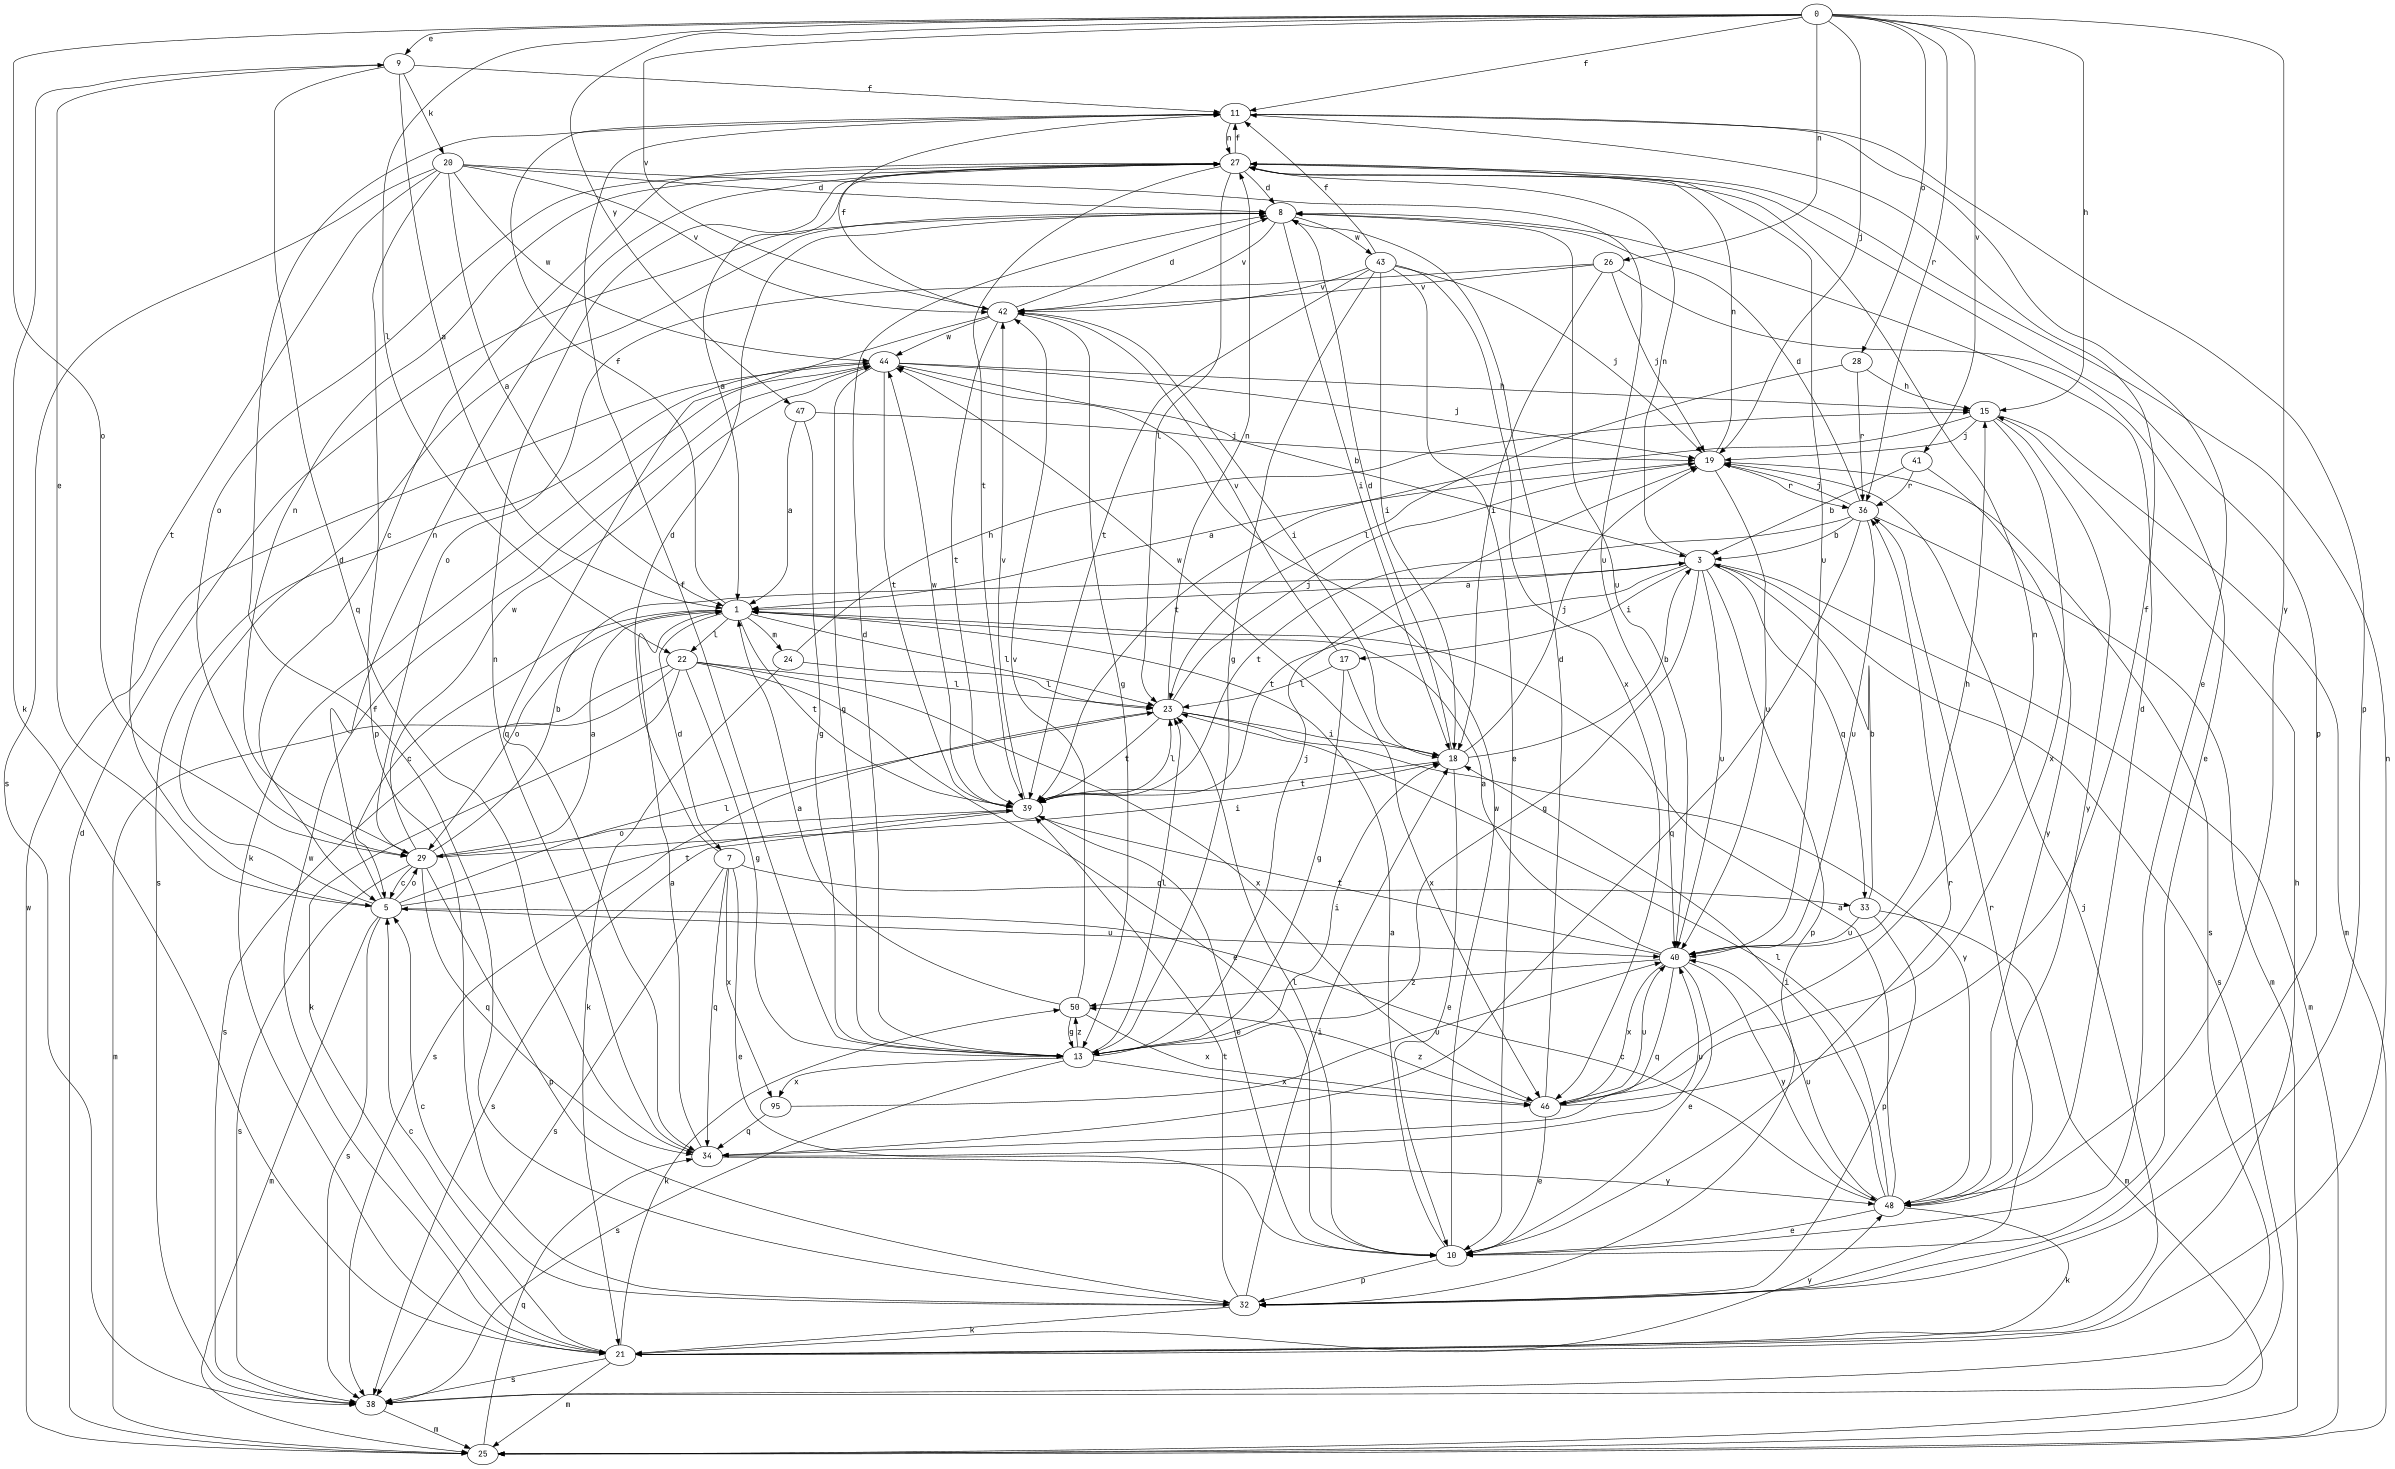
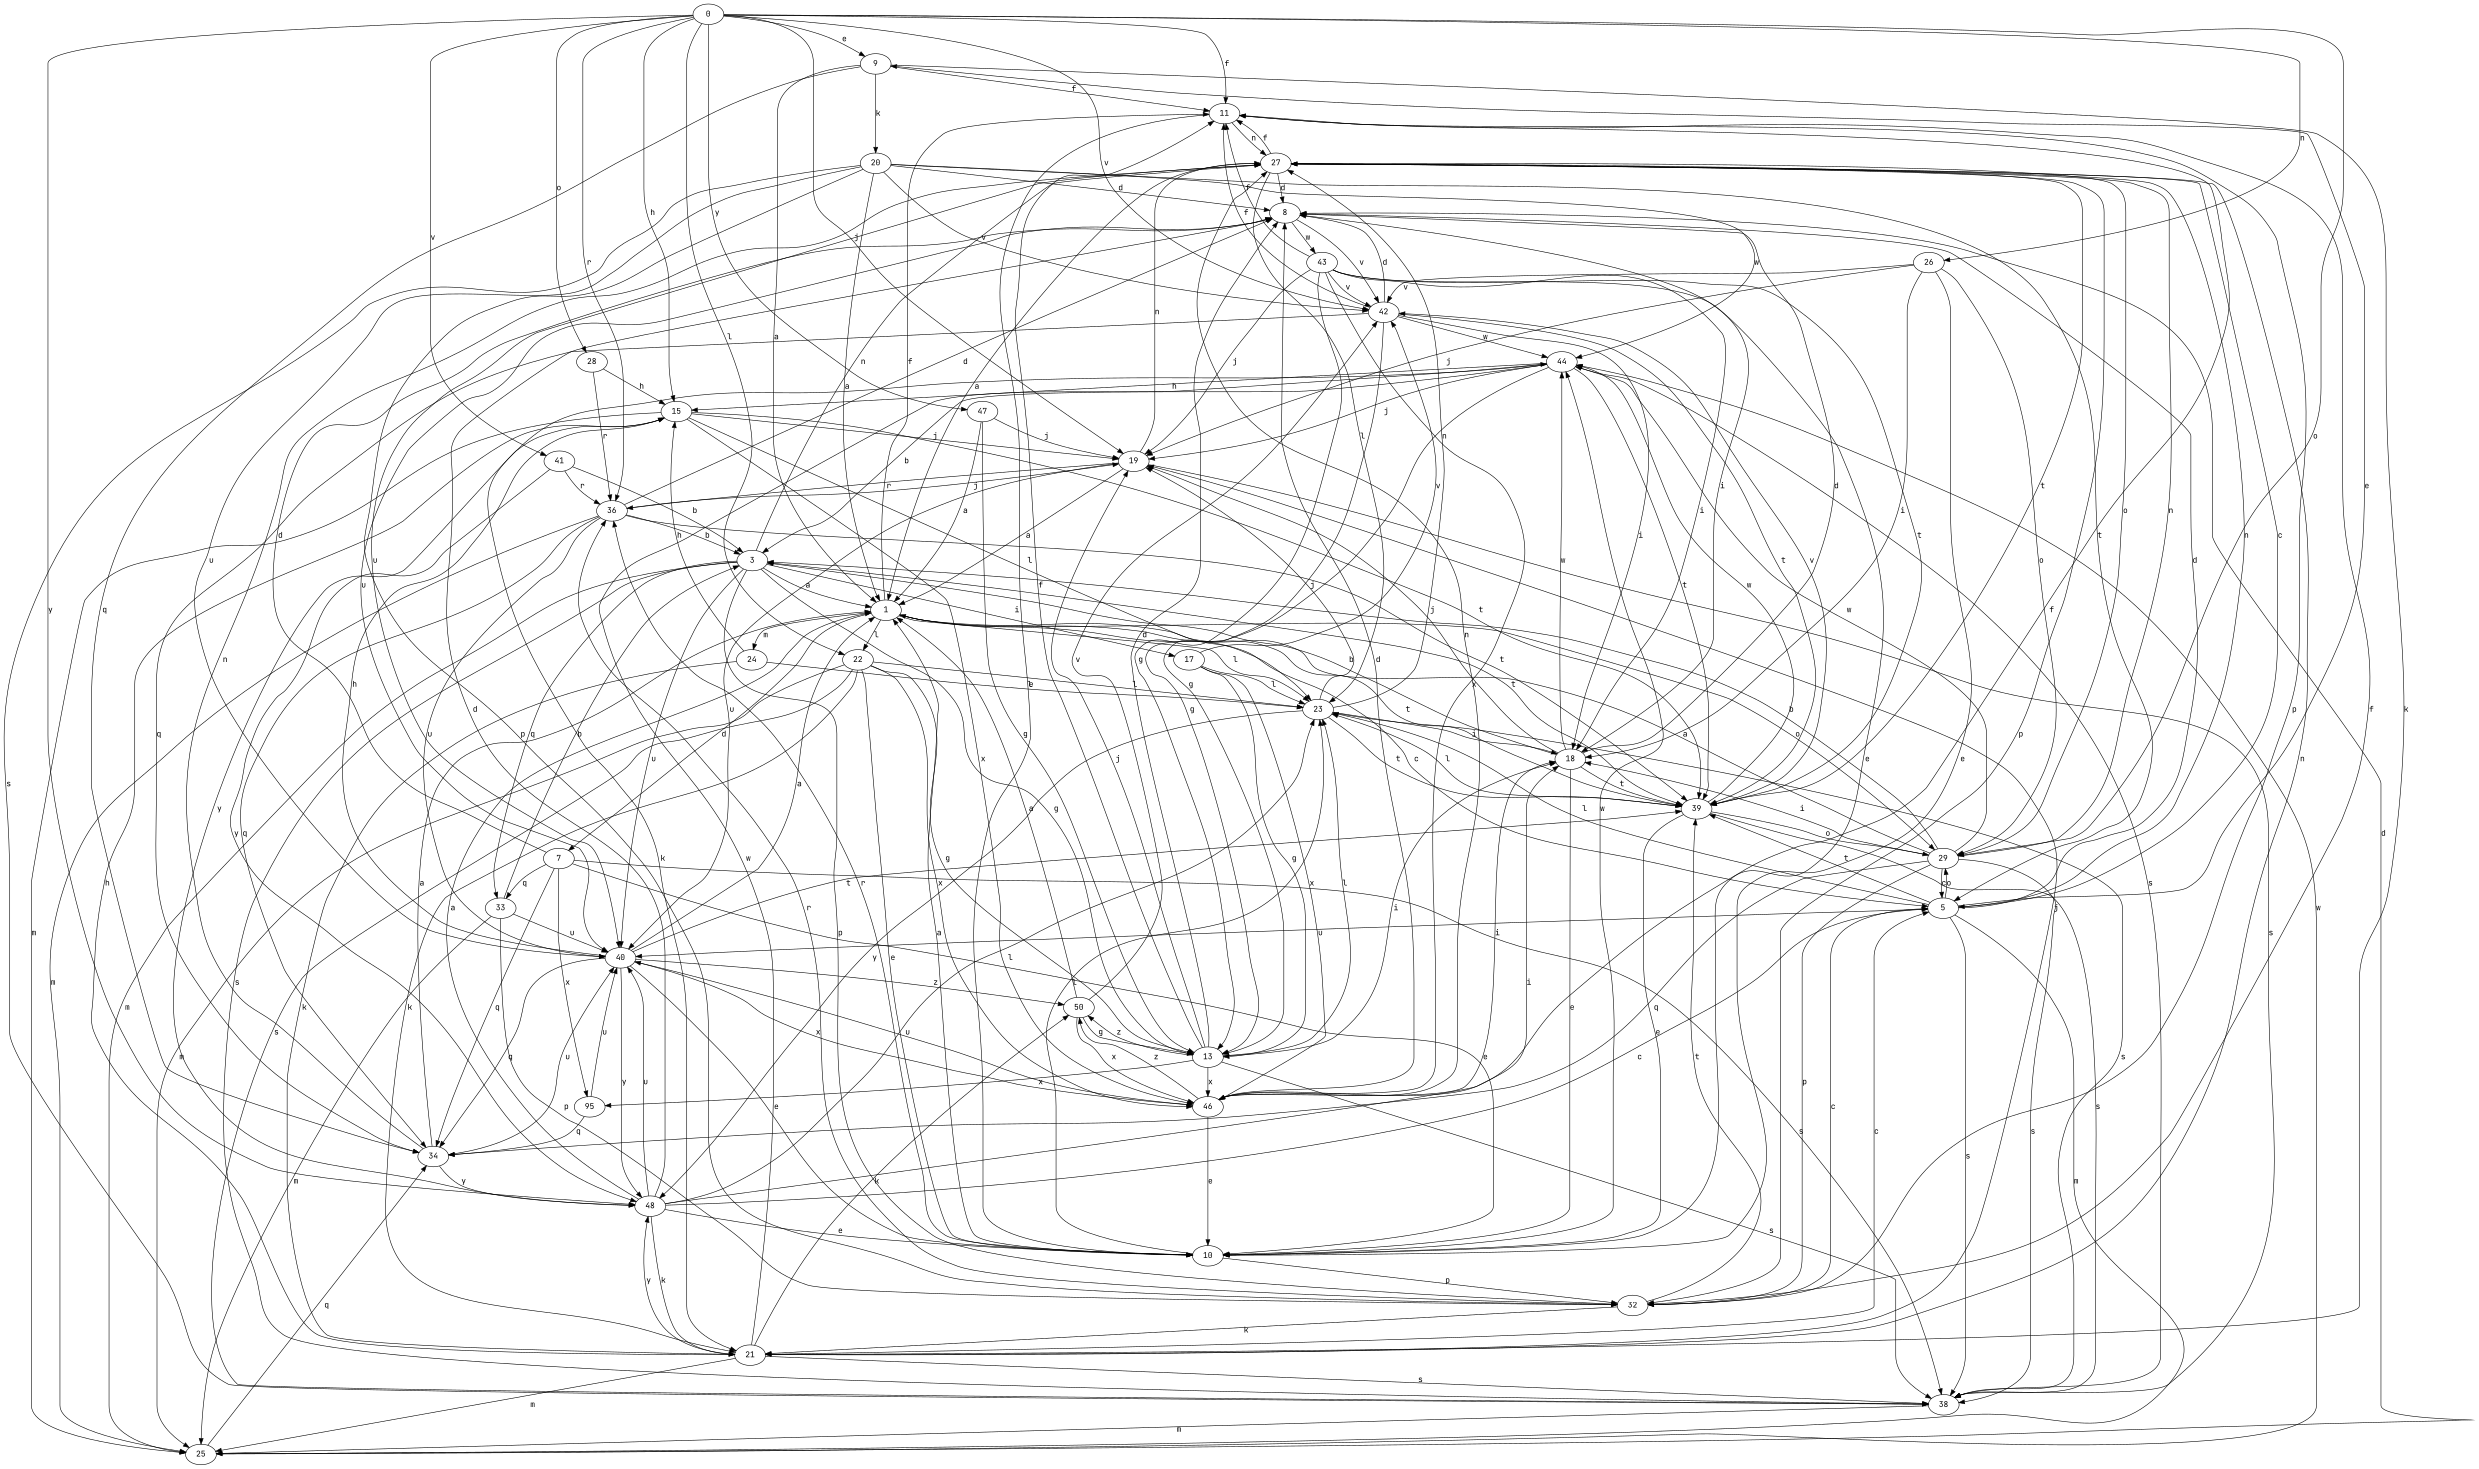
edge "28" -> "23": now "15" -> "23"
edge "32" -> "18": now "46" -> "18"
